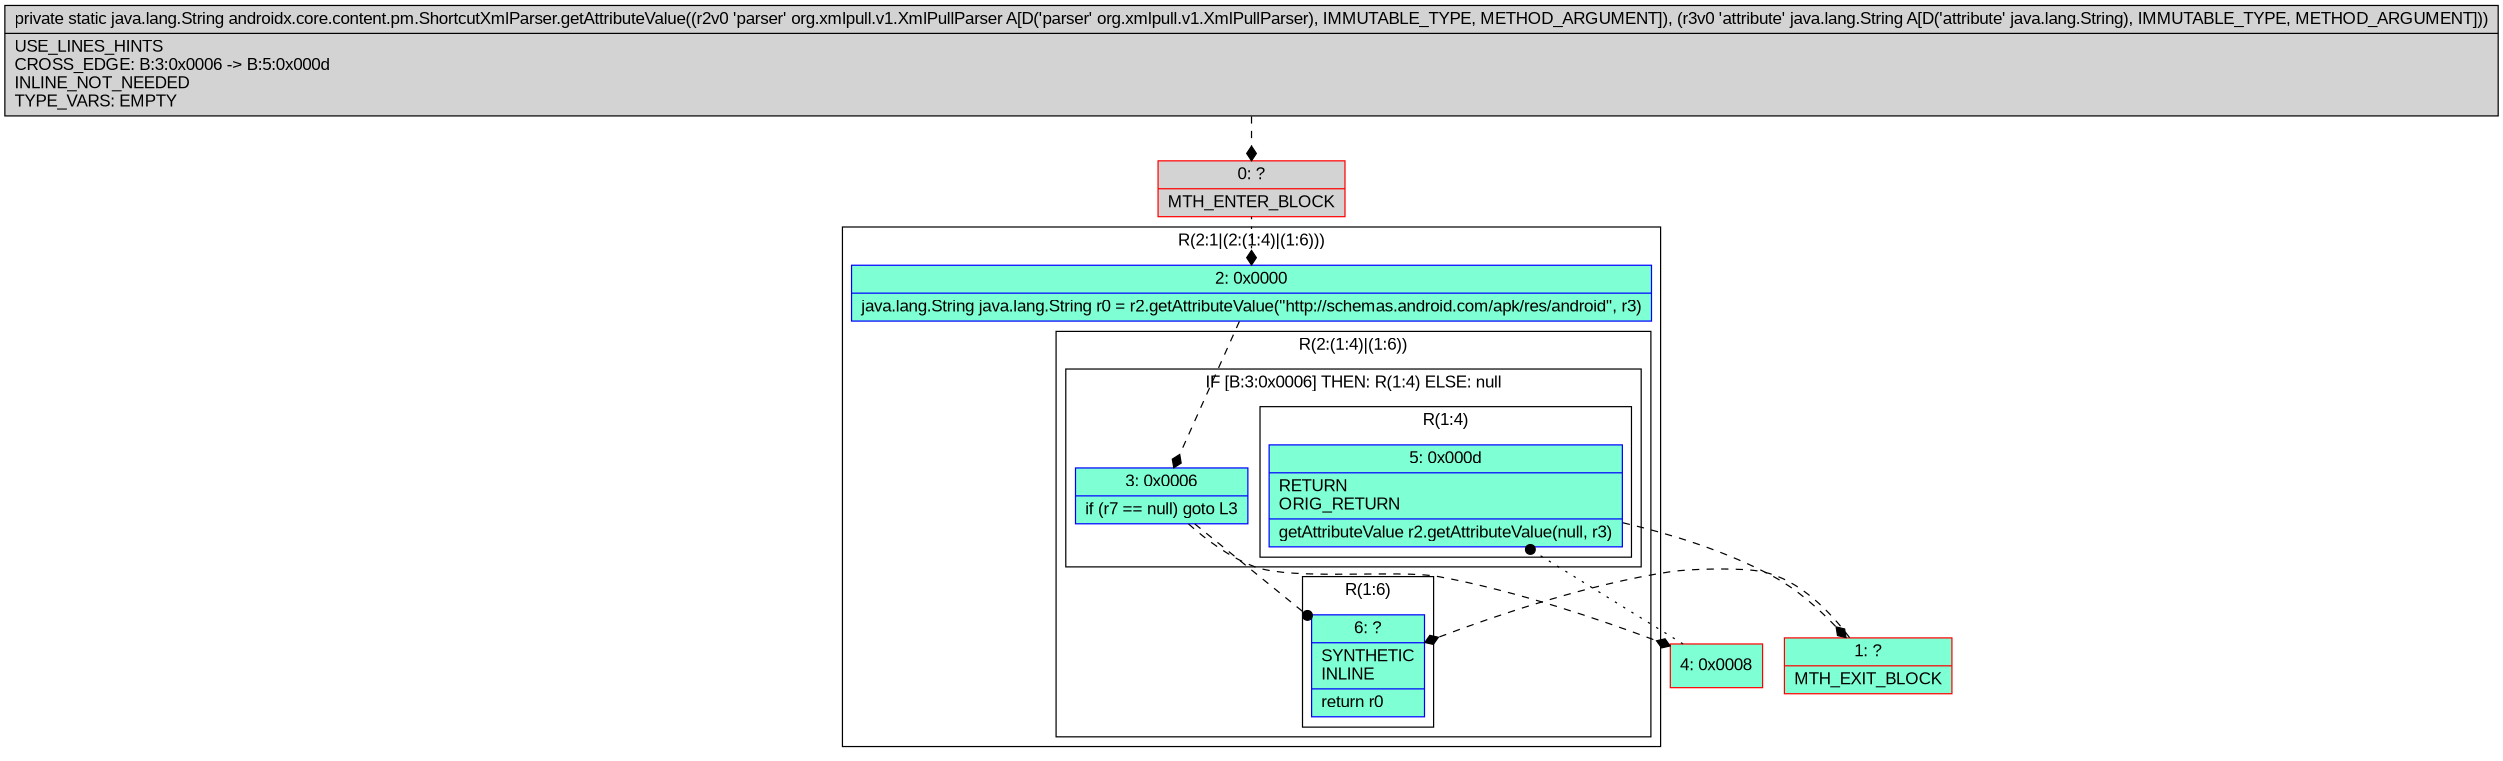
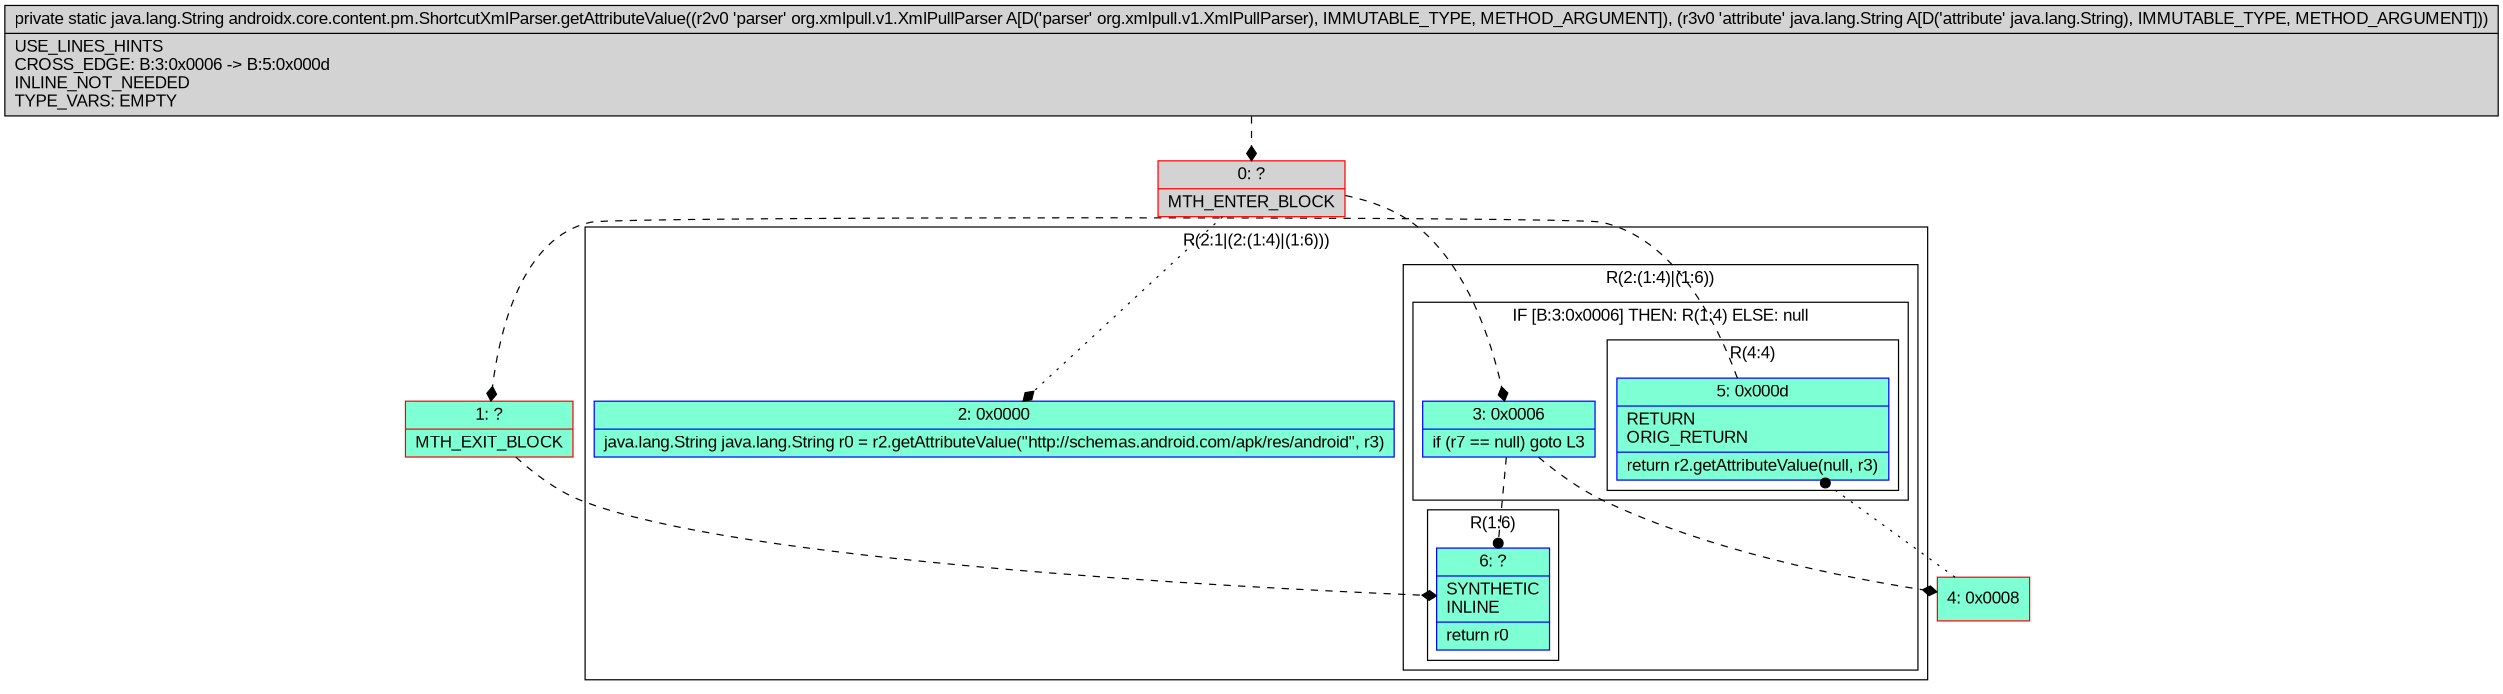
edge "2: 0x0000" -> "3: 0x0006": now "0: ?" -> "3: 0x0006"
cluster "R(1:4)": label "R(1:4)" -> "R(4:4)"
node "5: 0x000d": text "getAttributeValue r2.getAttributeValue(null, r3)" -> "return r2.getAttributeValue(null, r3)"
